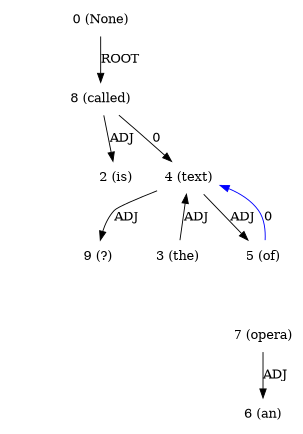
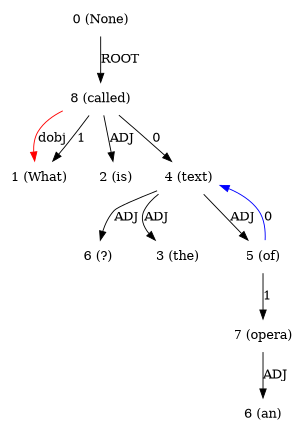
node "1 (What)": added
edge "3 (the)" -> "4 (text)": reversed
node "9 (?)": label "9 (?)" -> "6 (?)"
edge "5 (of)" -> "7 (opera)": added, label "1"
